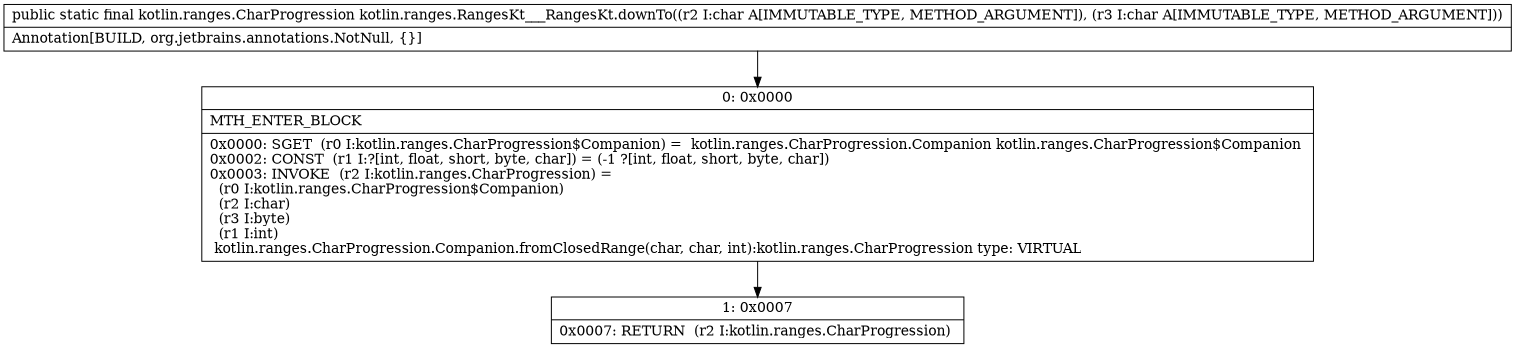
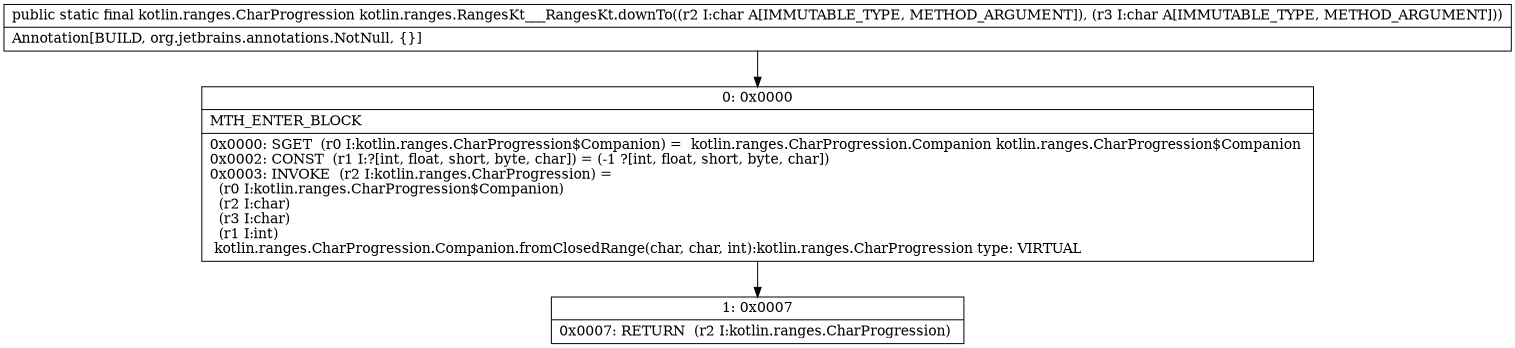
node "0: 0x0000": text "(r3 I:byte)" -> "(r3 I:char)"
